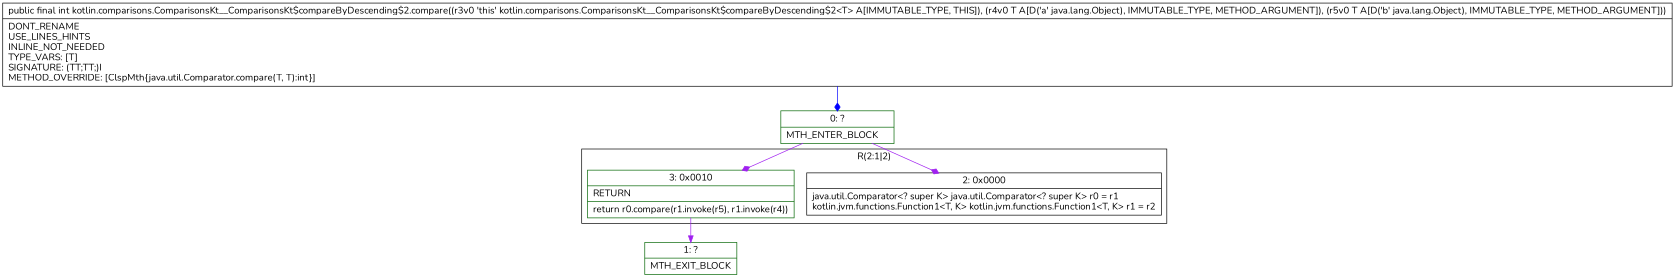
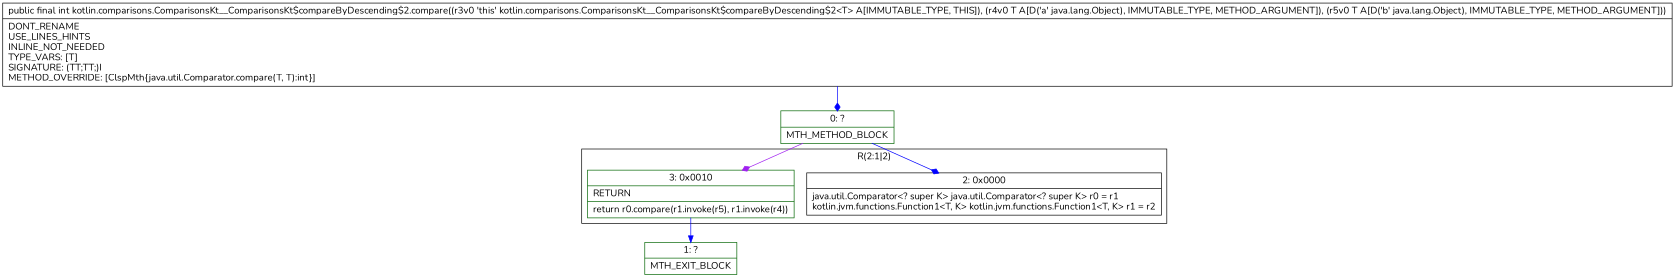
node "0: ?": text "MTH_ENTER_BLOCK" -> "MTH_METHOD_BLOCK"
edge "0: ?" -> "2: 0x0000": color purple -> blue
edge "3: 0x0010" -> "1: ?": color purple -> blue
